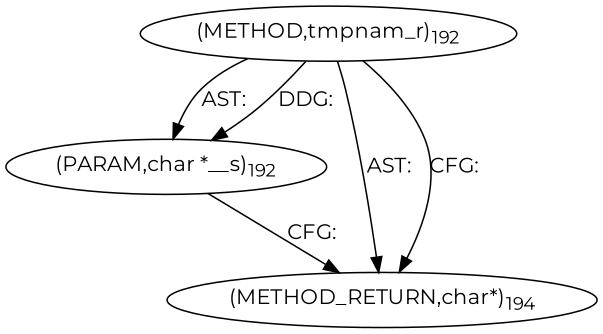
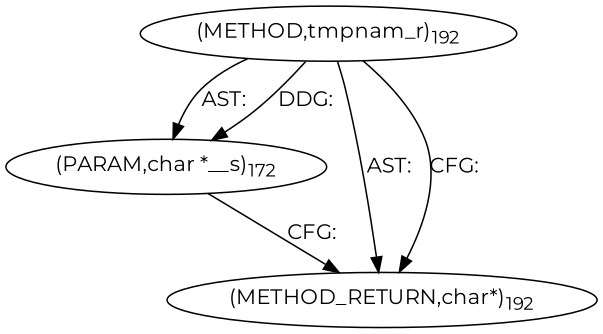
node "(PARAM,char *__s)": text "192" -> "172"
node "(METHOD_RETURN,char*)": text "194" -> "192"
